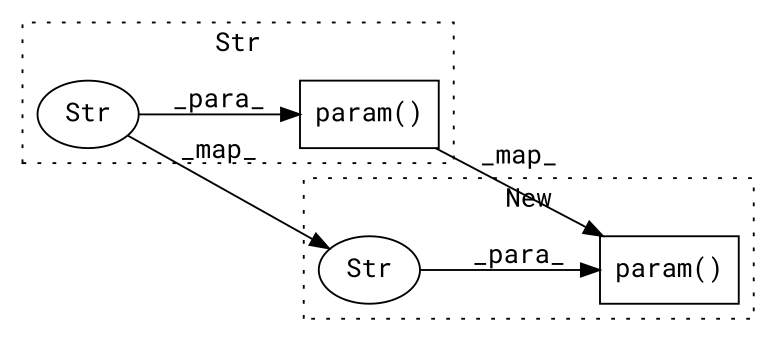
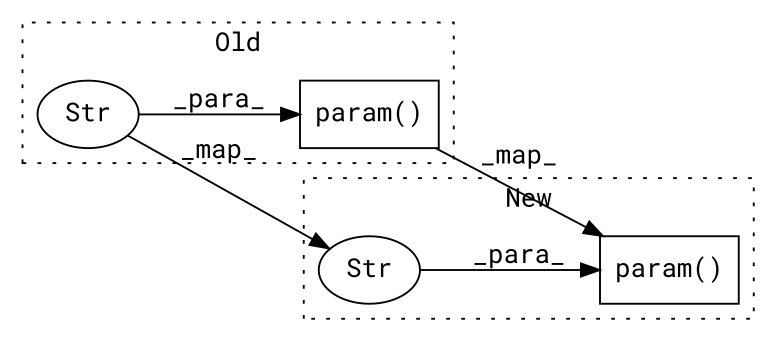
cluster "Str": label "Str" -> "Old"
